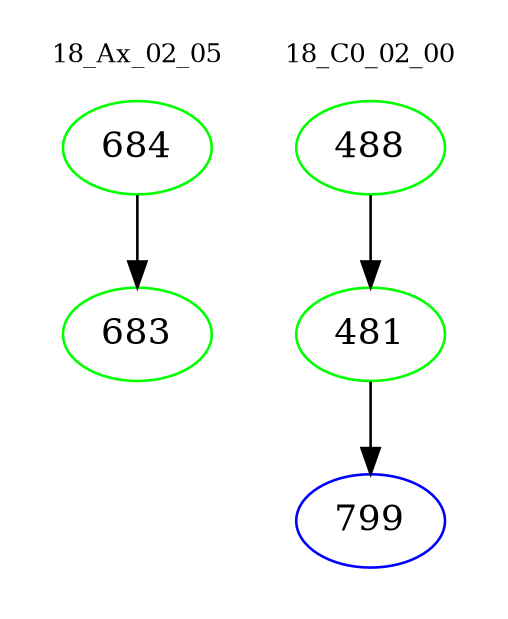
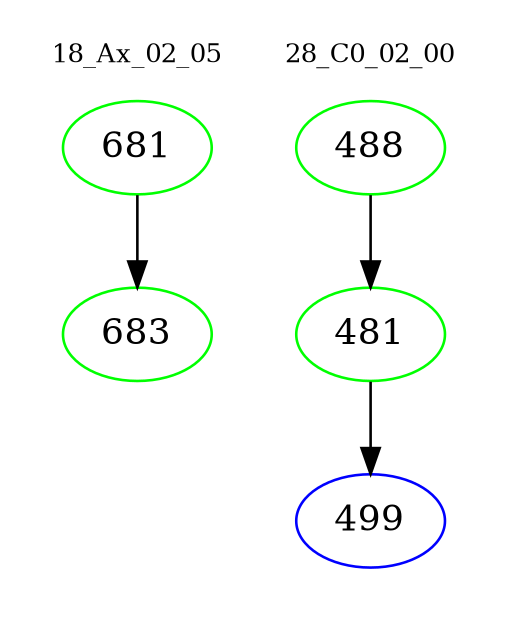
cluster "18_C0_02_00": label "18_C0_02_00" -> "28_C0_02_00"
node "684": label "684" -> "681"
node "799": label "799" -> "499"
